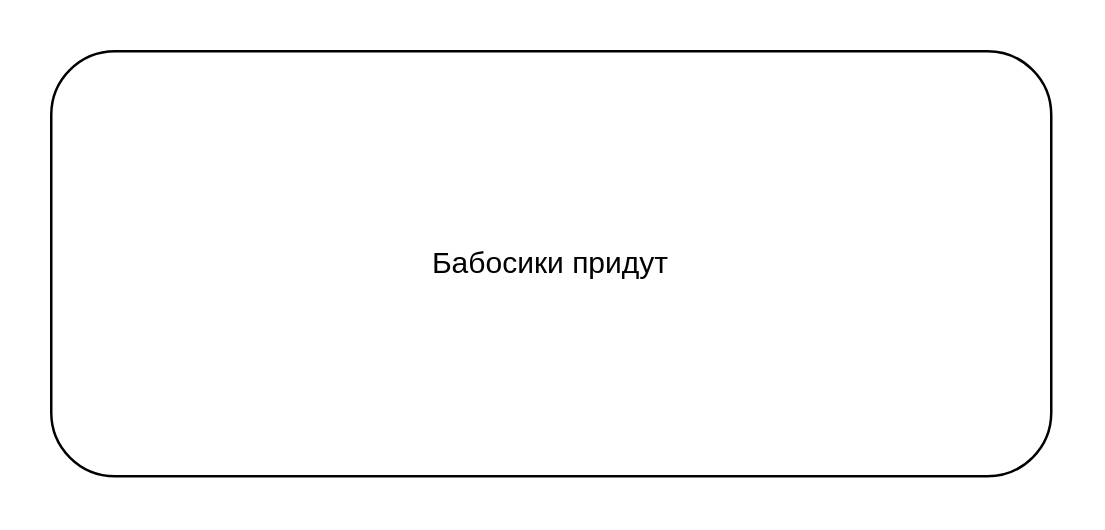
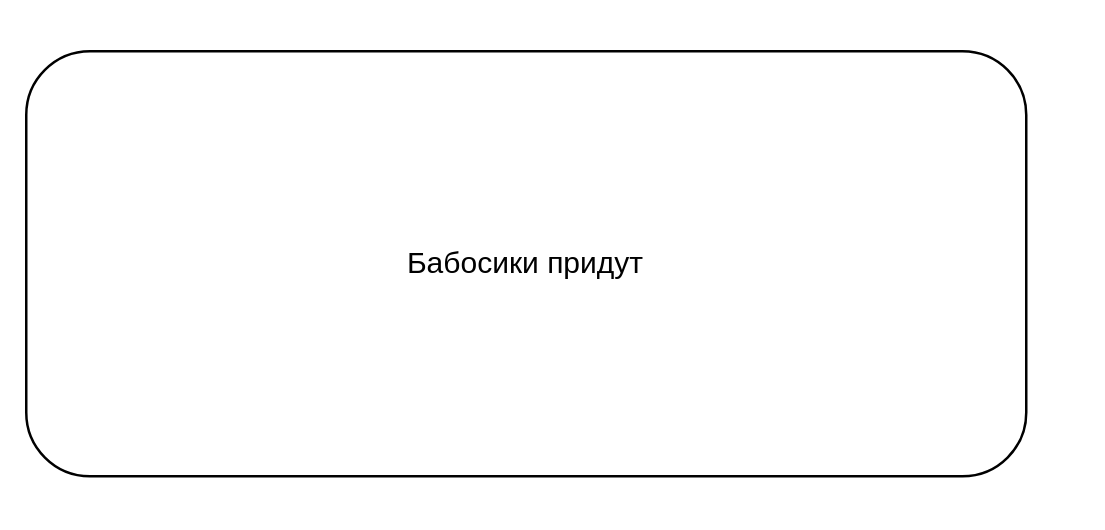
node "Бабосики придут": moved (551, 264) -> (526, 264)
